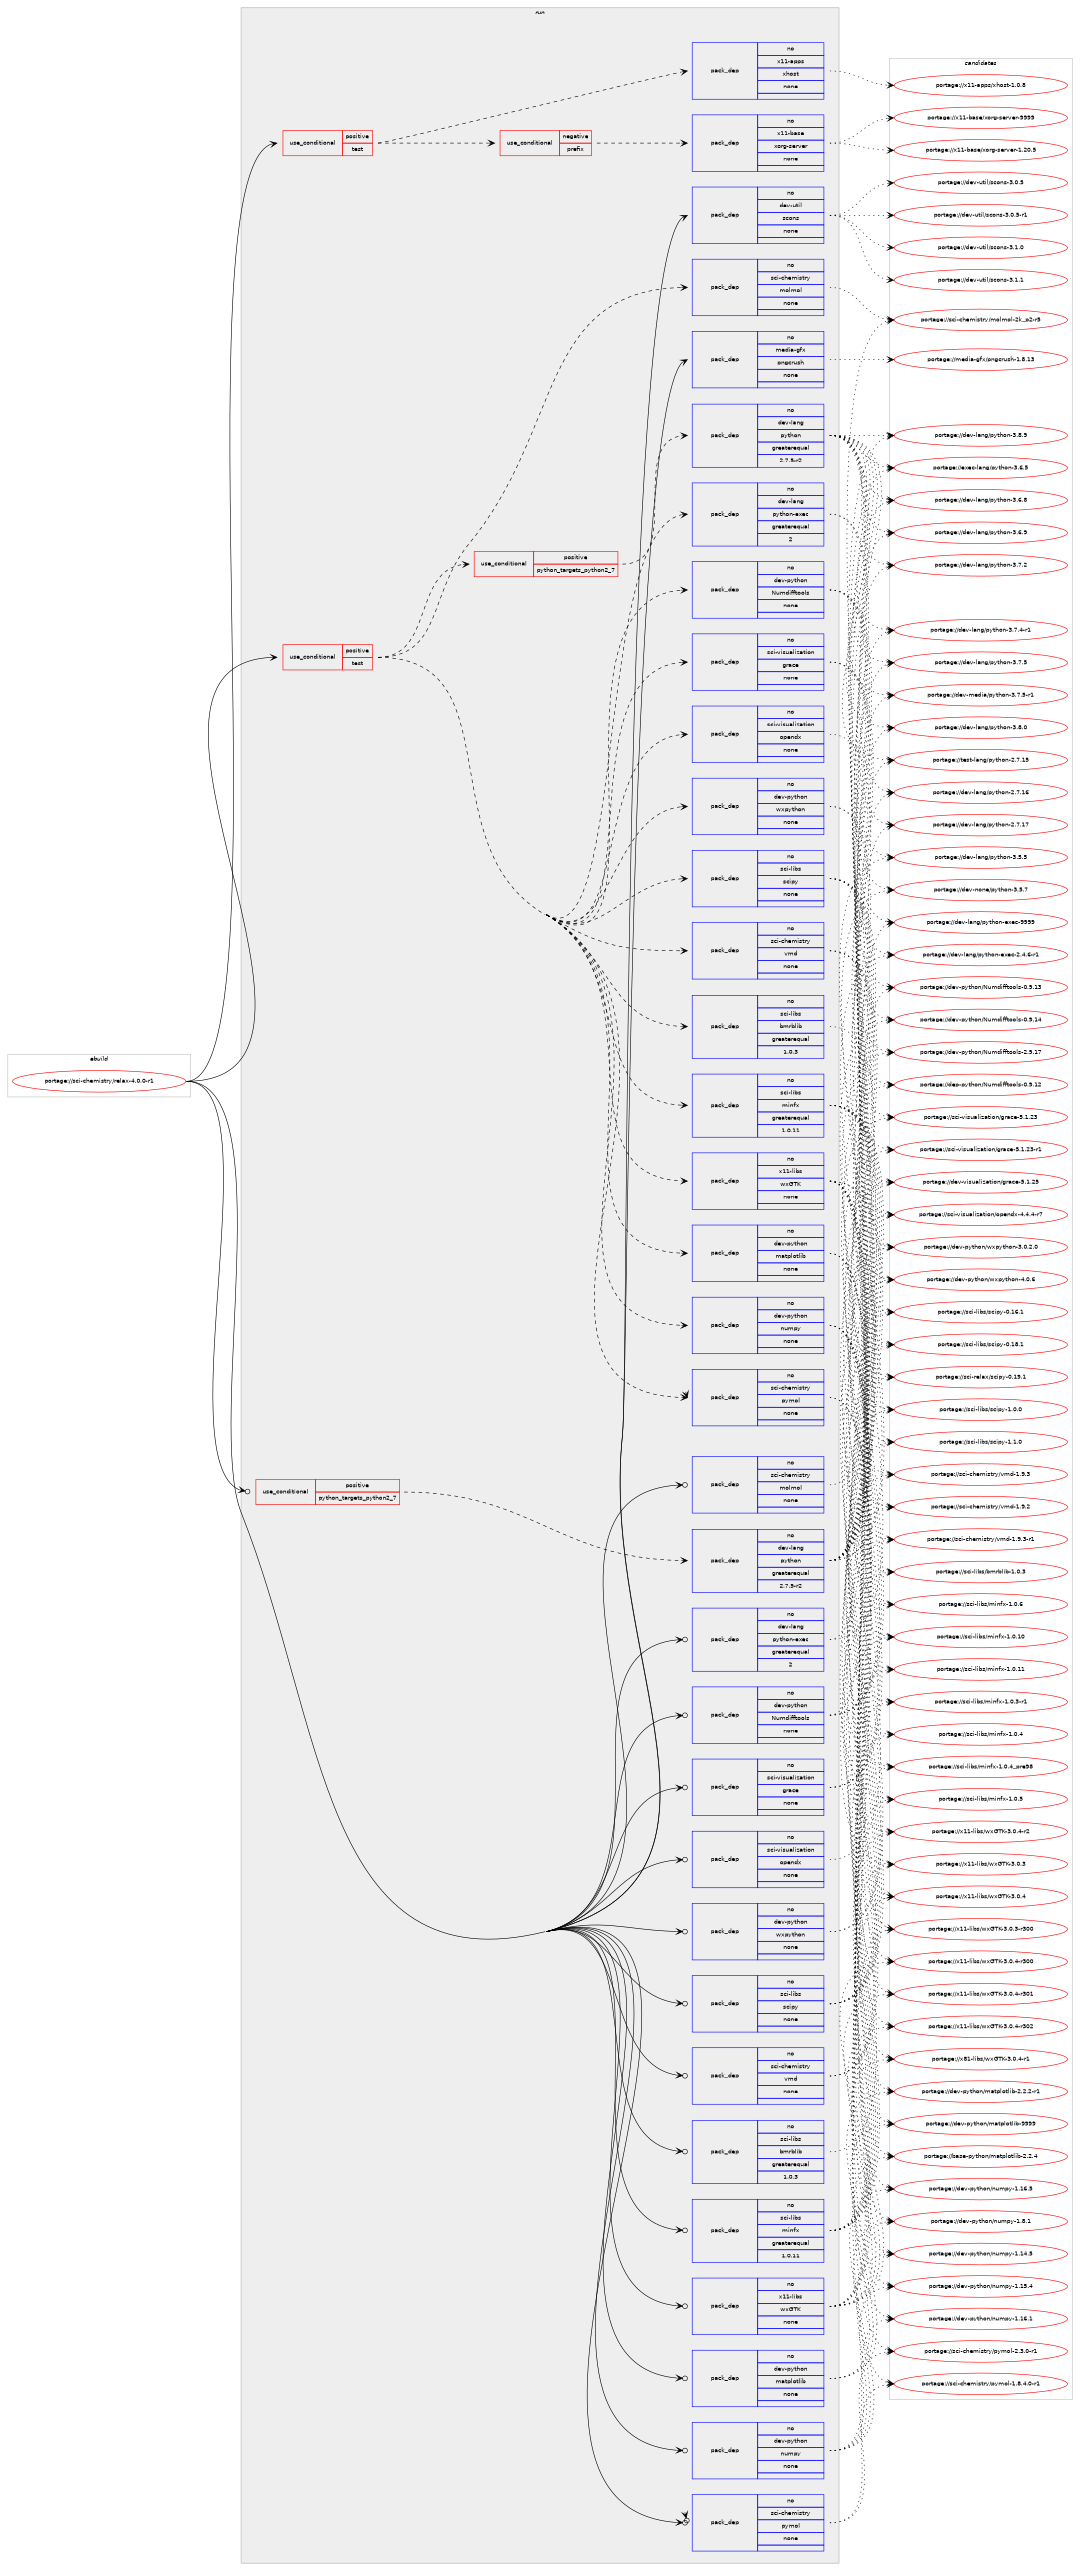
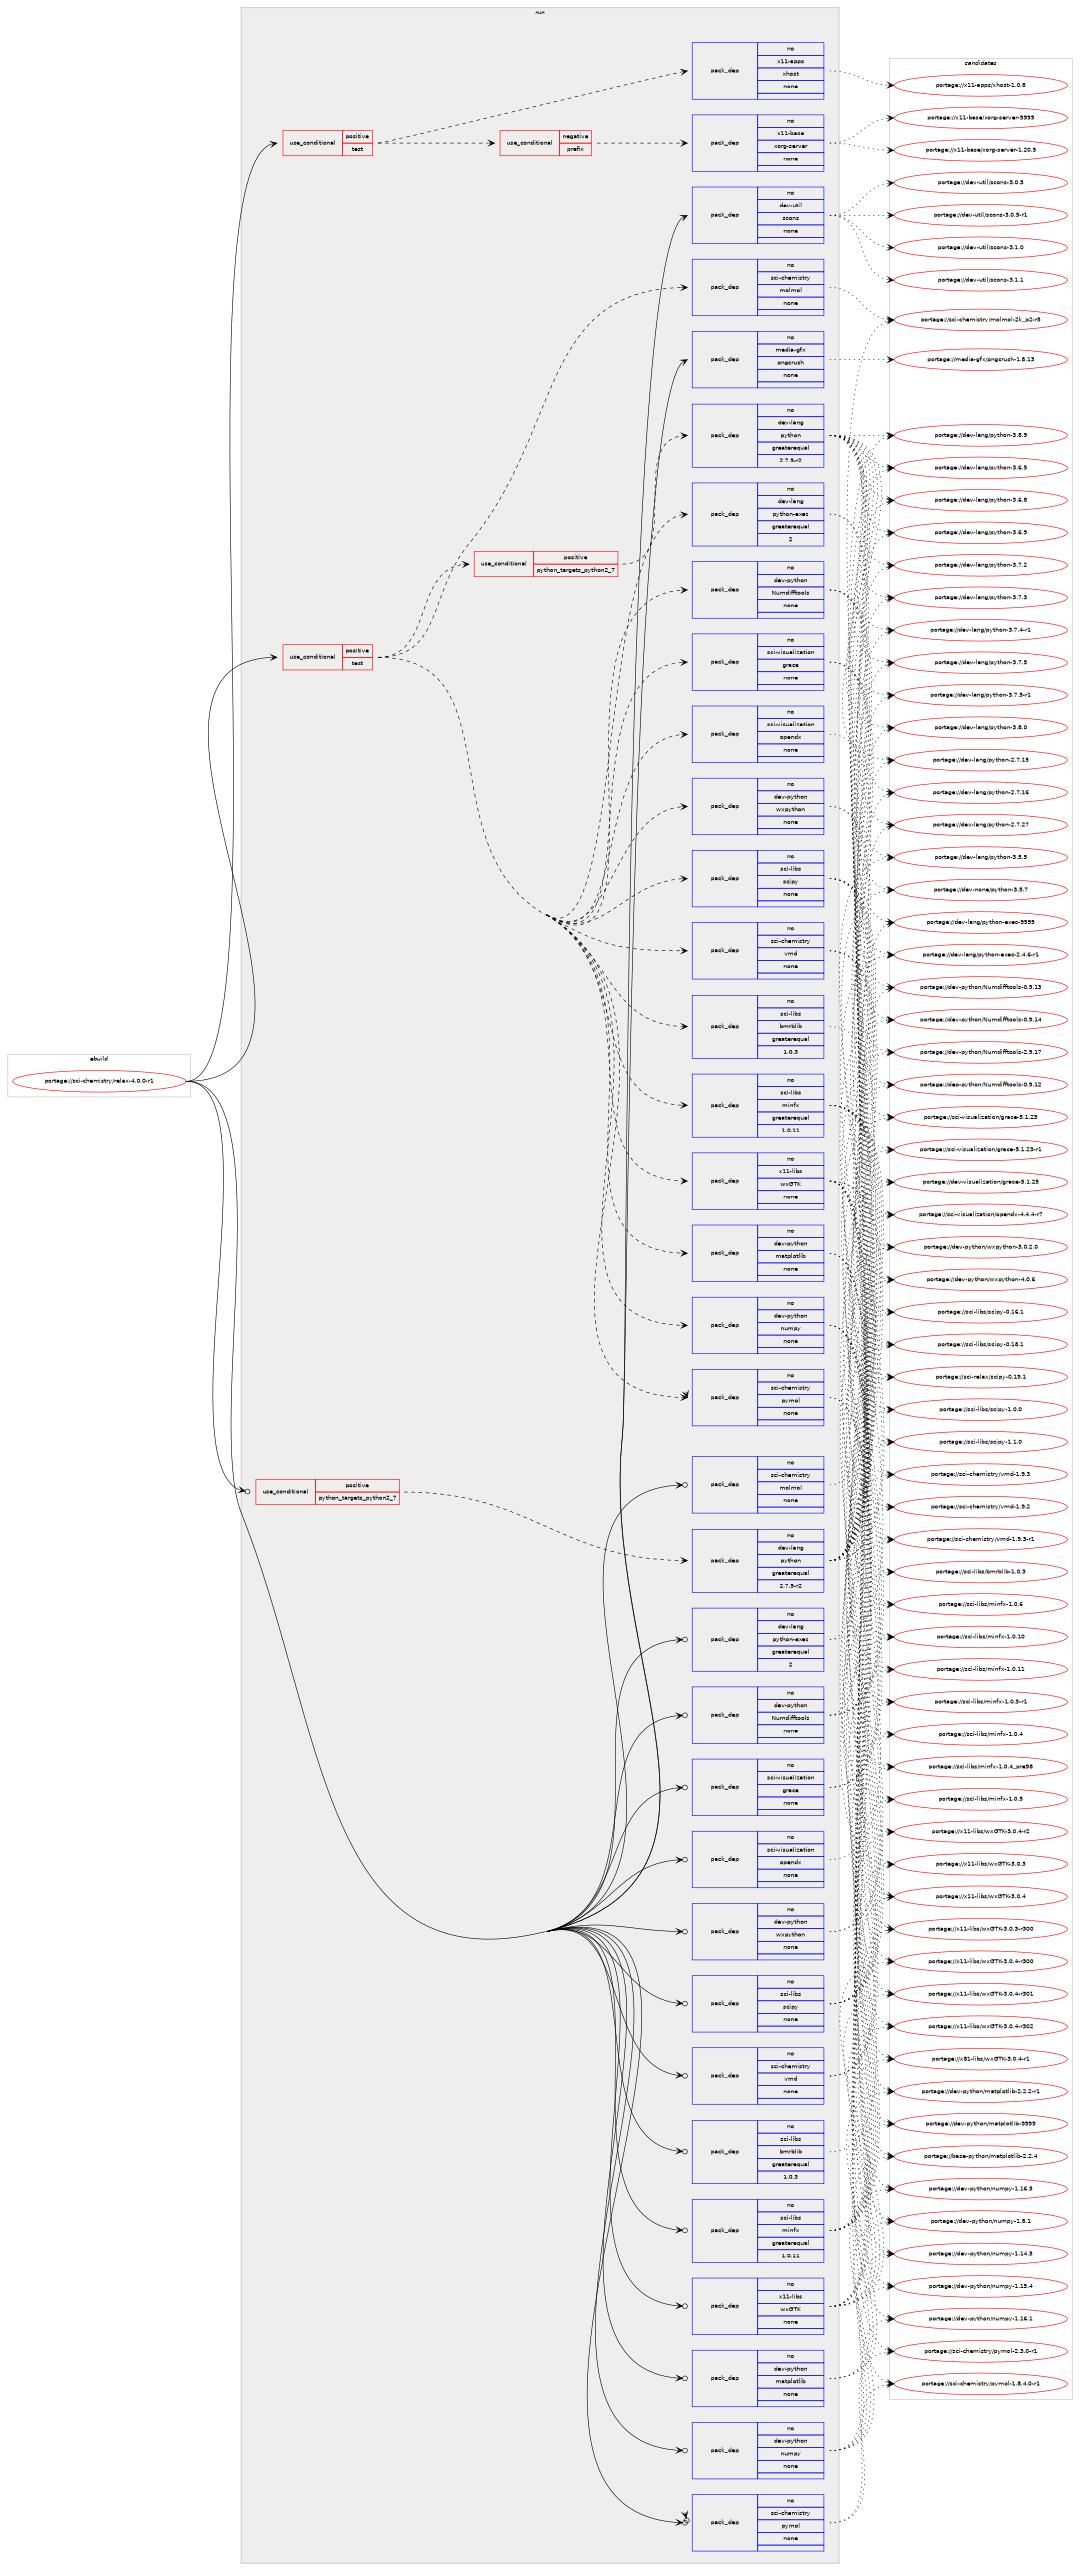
node "portage://exec-lang/python-3.6.5": label "portage://exec-lang/python-3.6.5" -> "portage://dev-lang/python-3.6.5"
node "portage://dev-lang/python-3.7.3": added
node "portage://dev-media/python-3.7.5-r1": label "portage://dev-media/python-3.7.5-r1" -> "portage://dev-lang/python-3.7.5-r1"
node "portage://test-lang/python-2.7.15": label "portage://test-lang/python-2.7.15" -> "portage://dev-lang/python-2.7.15"
node "portage://dev-lang/python-2.7.17": label "portage://dev-lang/python-2.7.17" -> "portage://dev-lang/python-2.7.27"
